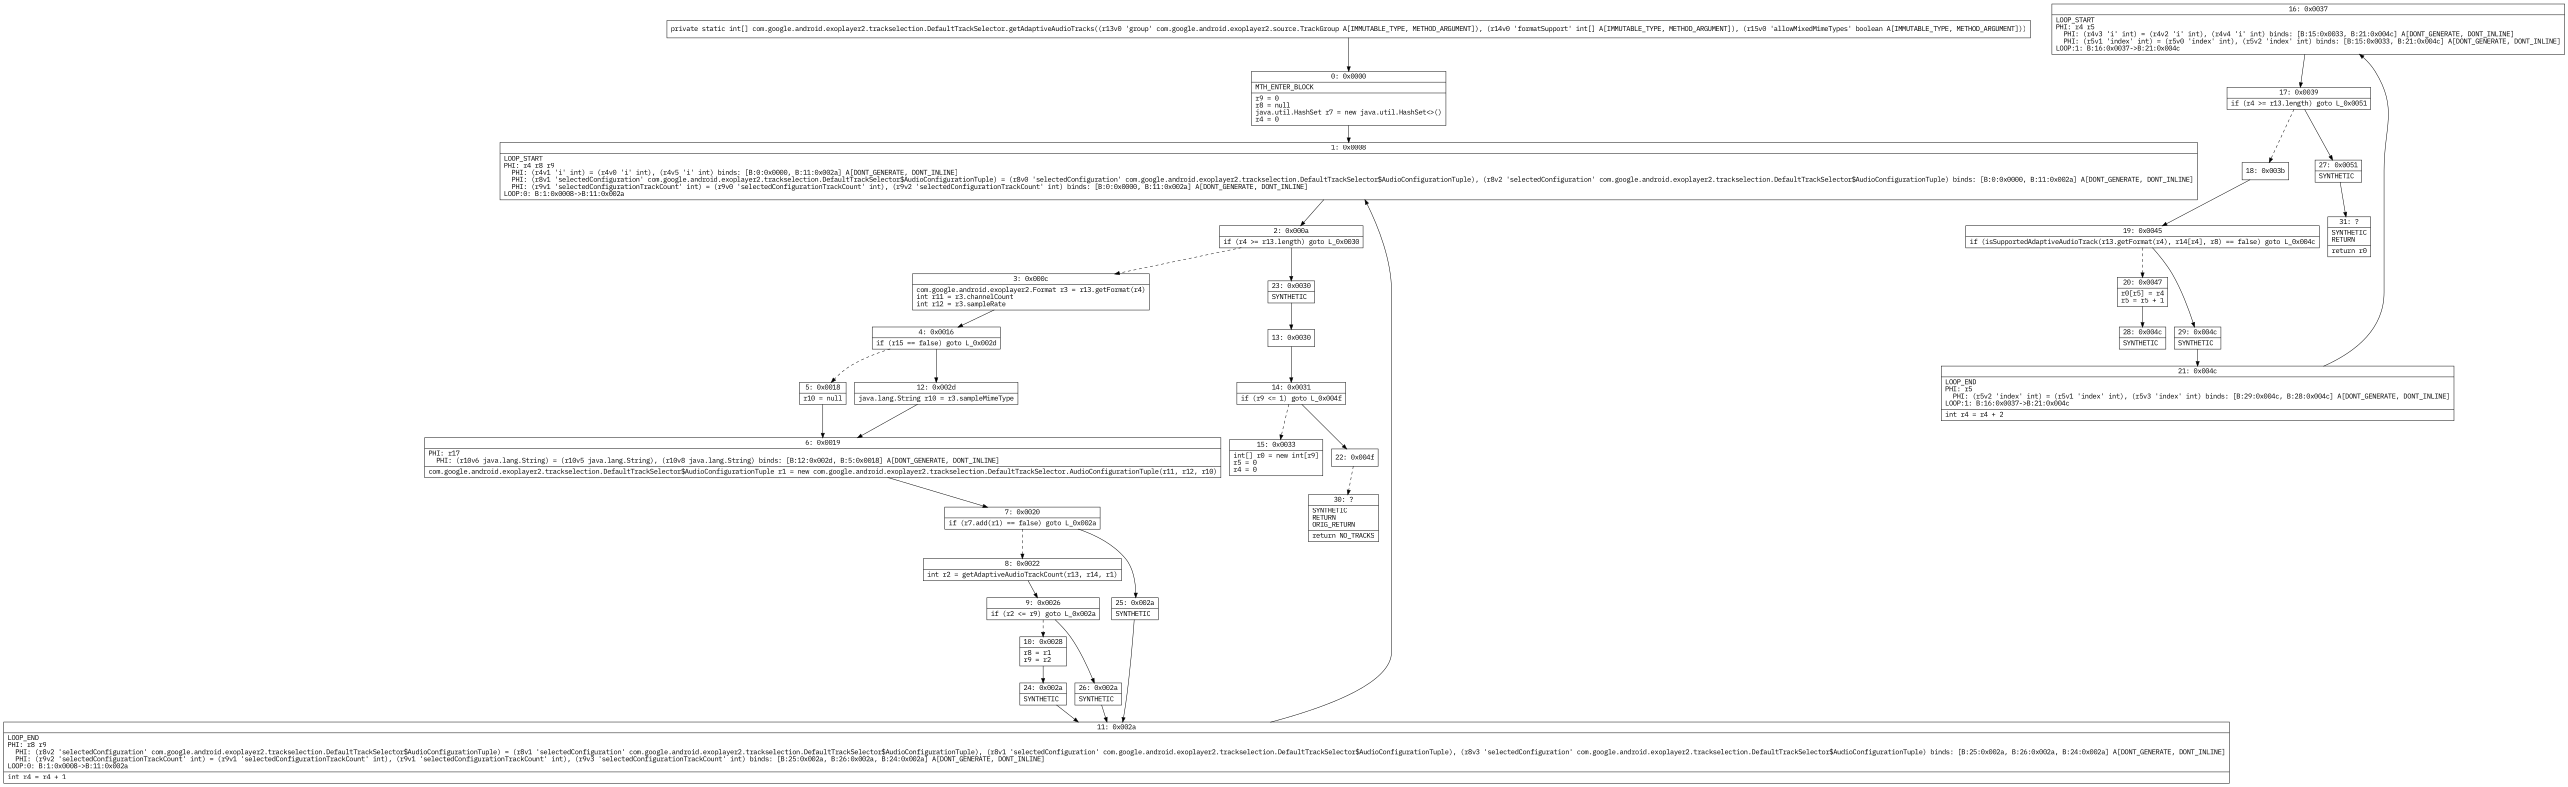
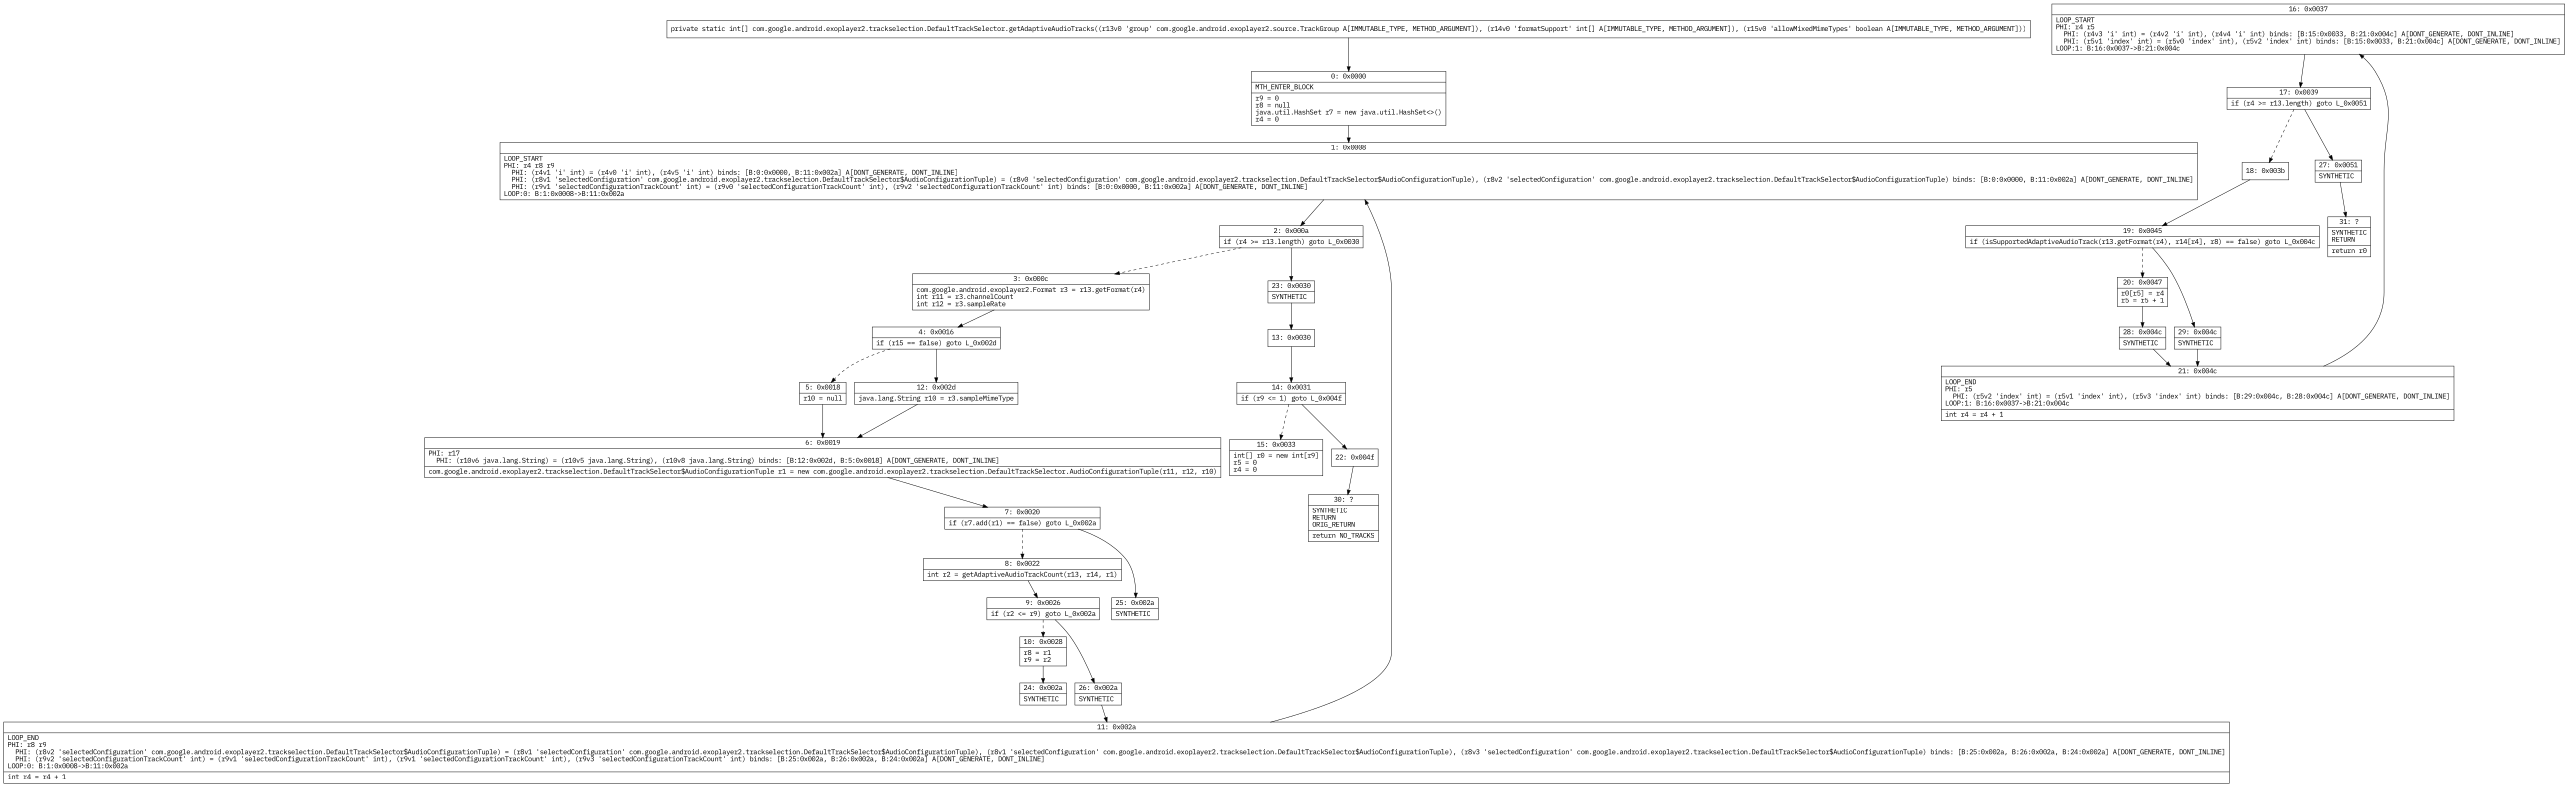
edge "28: 0x004c" -> "21: 0x004c": added
node "21: 0x004c": text "int r4 = r4 + 2" -> "int r4 = r4 + 1"
edge "22: 0x004f" -> "30: ?": style dashed -> solid
edge "25: 0x002a" -> "11: 0x002a": removed
edge "24: 0x002a" -> "11: 0x002a": removed
